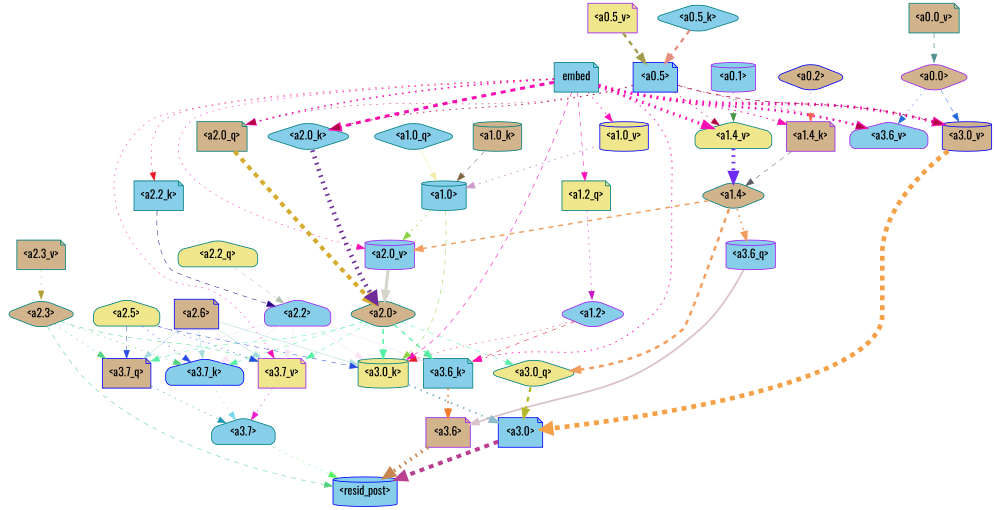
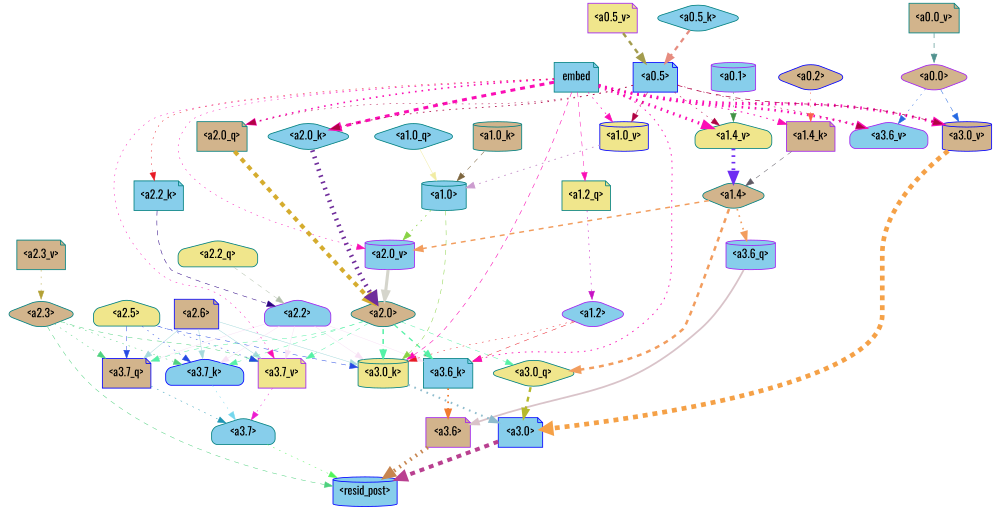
edge "<a0.5>" -> "<a1.0_v>": added
